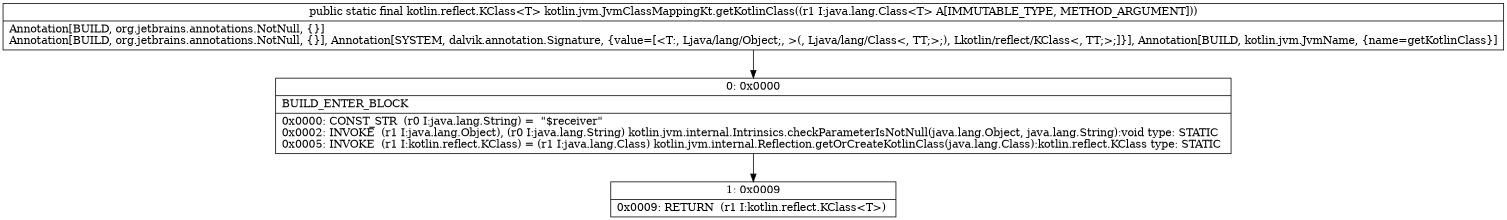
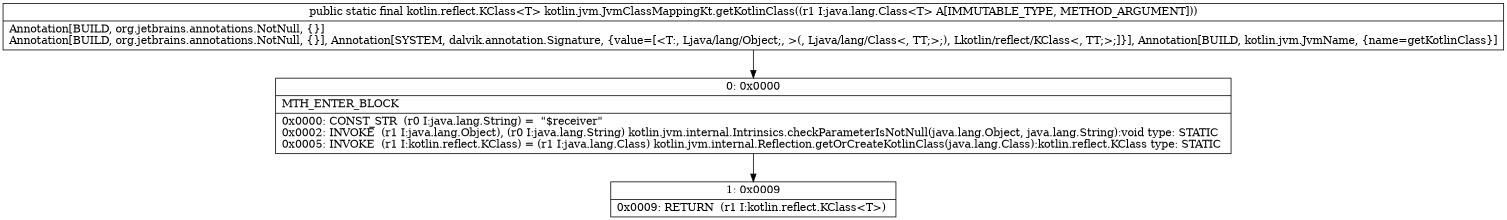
node "0: 0x0000": text "BUILD_ENTER_BLOCK" -> "MTH_ENTER_BLOCK"
